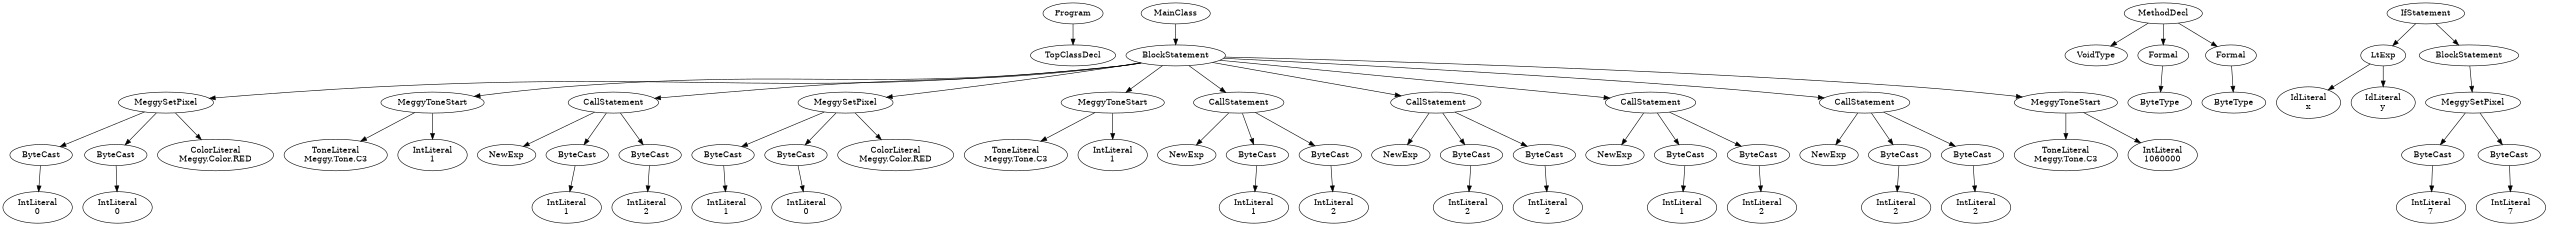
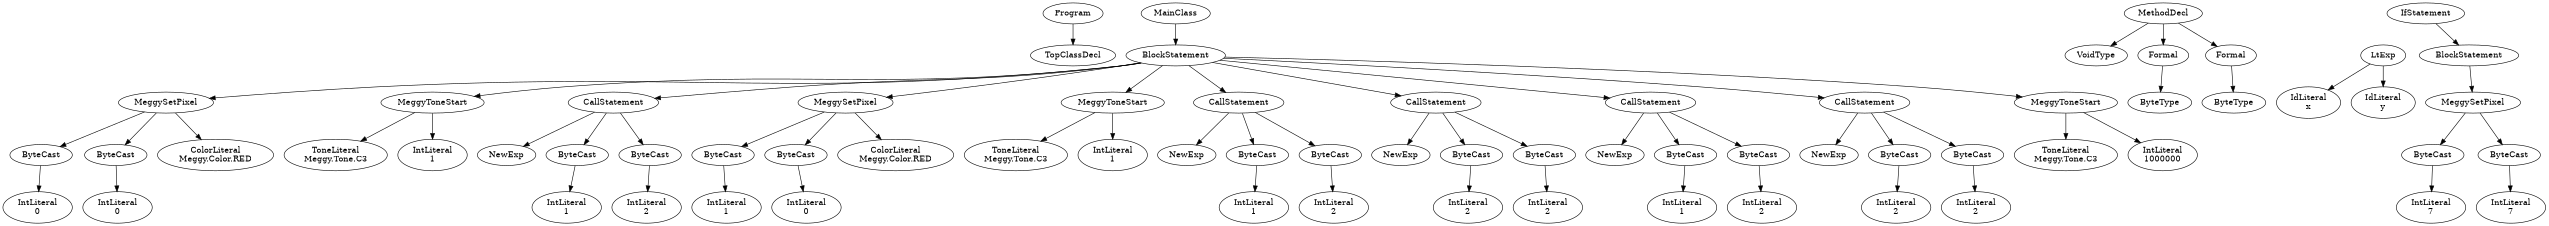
edge "IfStatement" -> "LtExp": removed
node "IntLiteral 1060000": label "IntLiteral 1060000" -> "IntLiteral 1000000"
